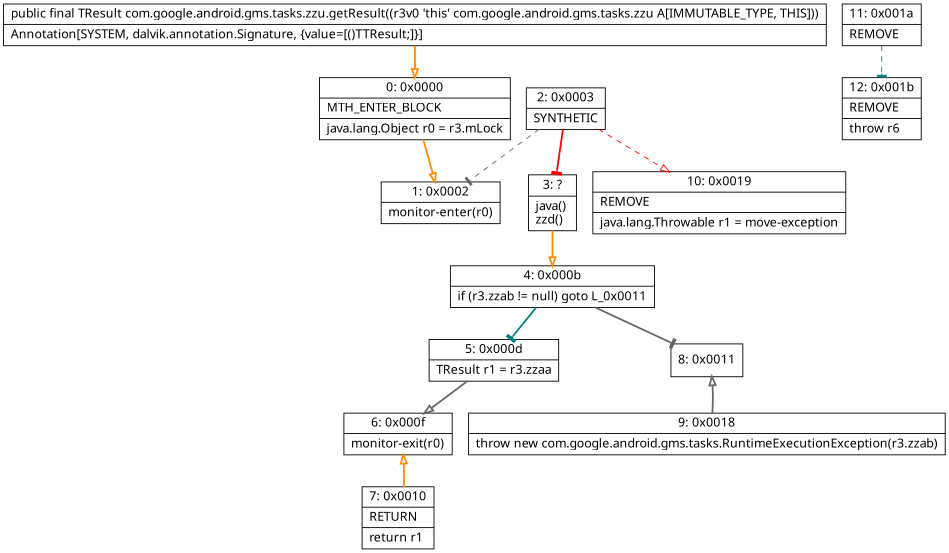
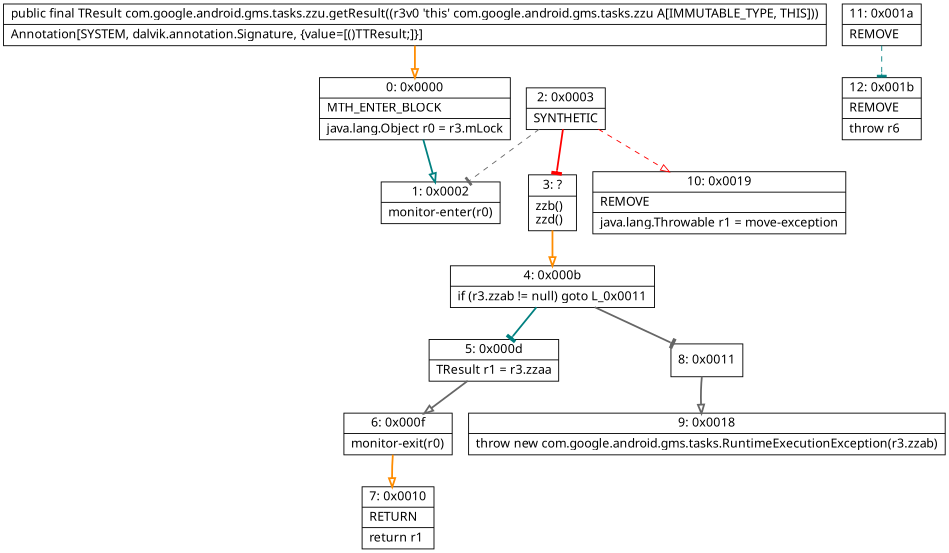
edge "0: 0x0000" -> "1: 0x0002": color darkorange -> teal
node "3: ?": text "java()" -> "zzb()"
edge "9: 0x0018" -> "8: 0x0011": reversed
edge "7: 0x0010" -> "6: 0x000f": reversed
